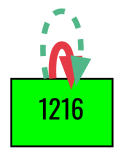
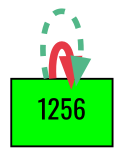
node "1216": label "1216" -> "1256"
